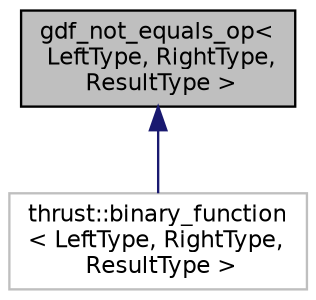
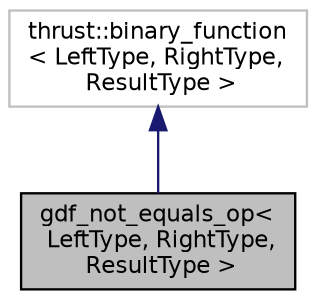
edge "thrust::binary_function < LeftType, RightType, ResultType >" -> "gdf_not_equals_op< LeftType, RightType, ResultType >": reversed
